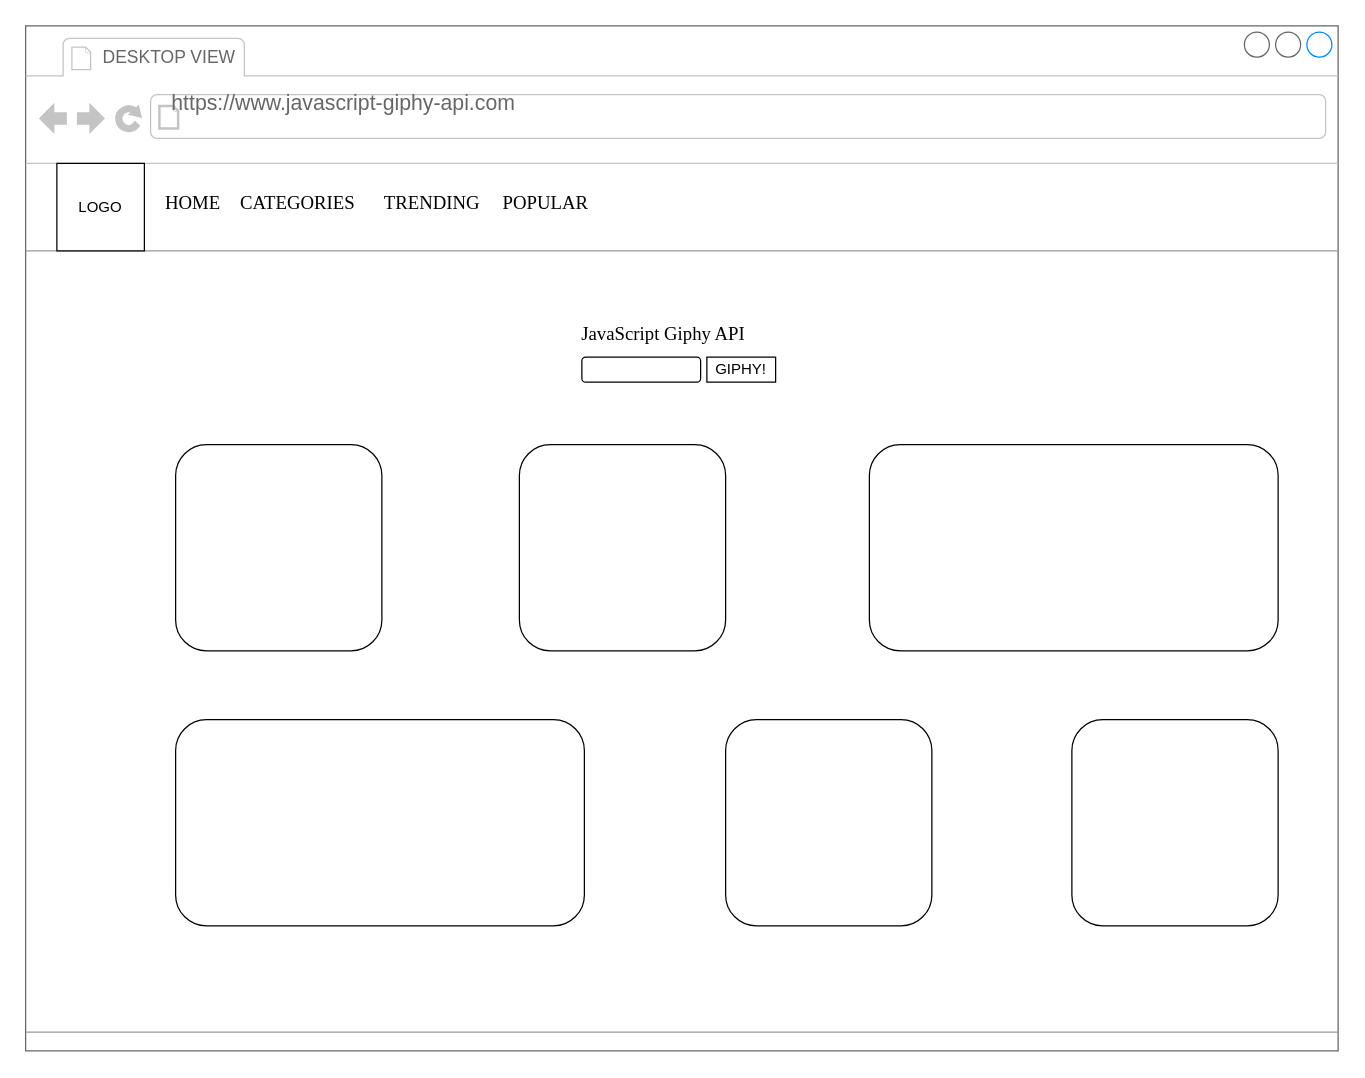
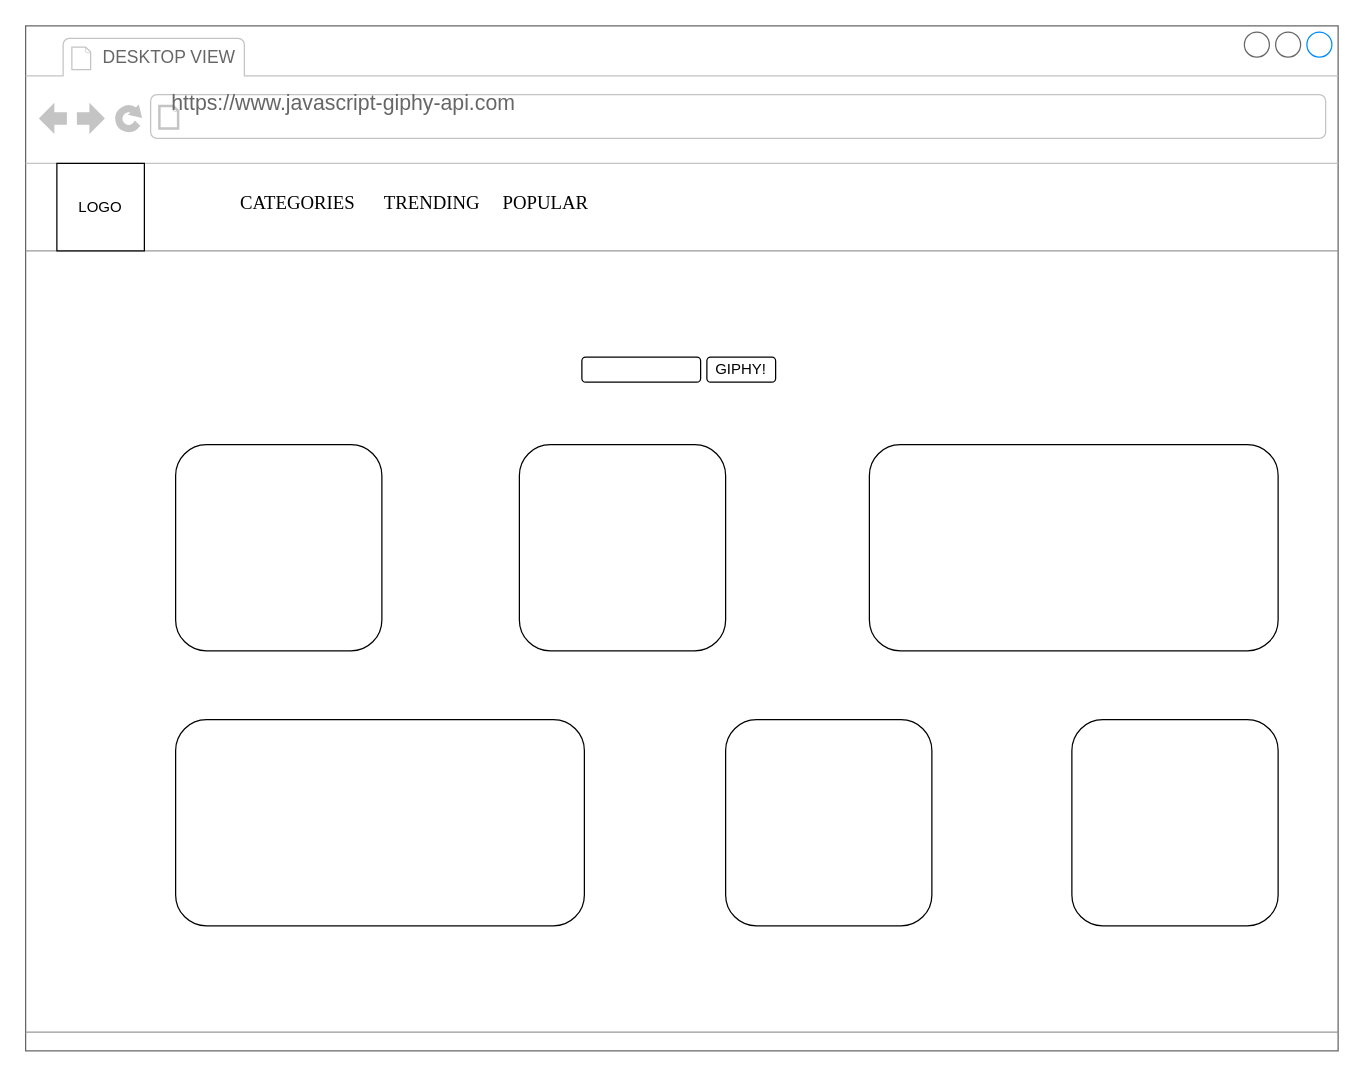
node "HOME": removed
node "JavaScript Giphy API": removed
node "GIPHY!": shape rectangle -> rounded rectangle
